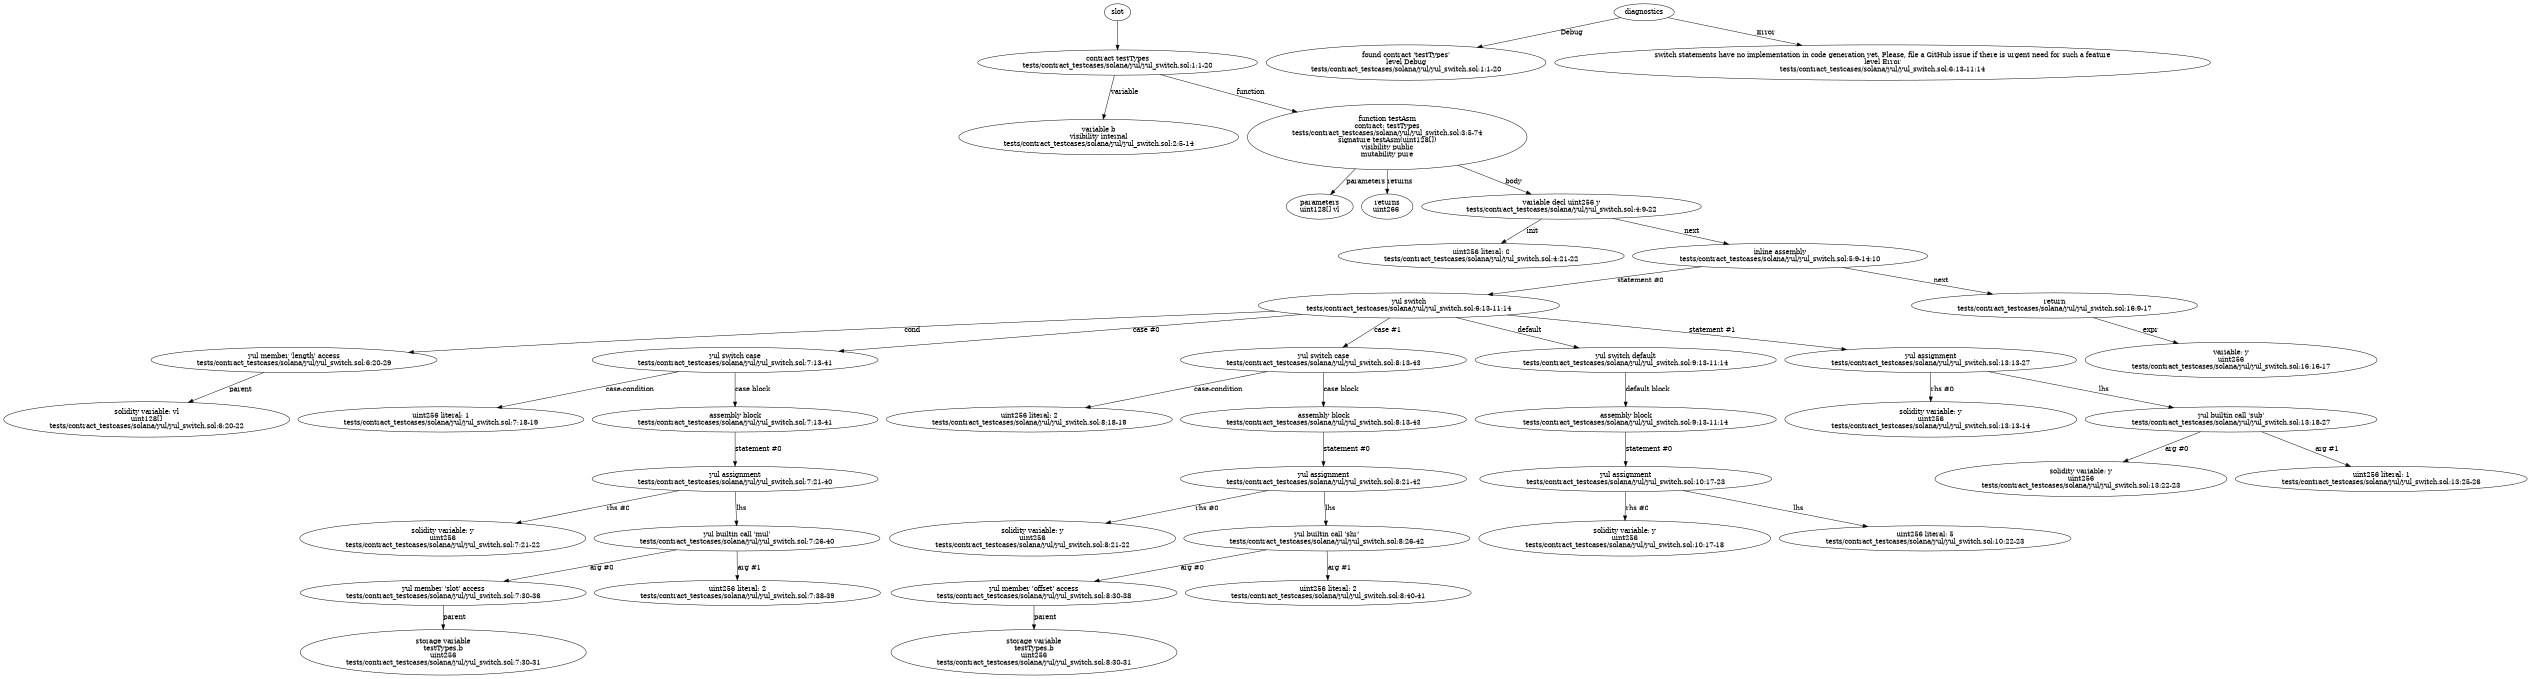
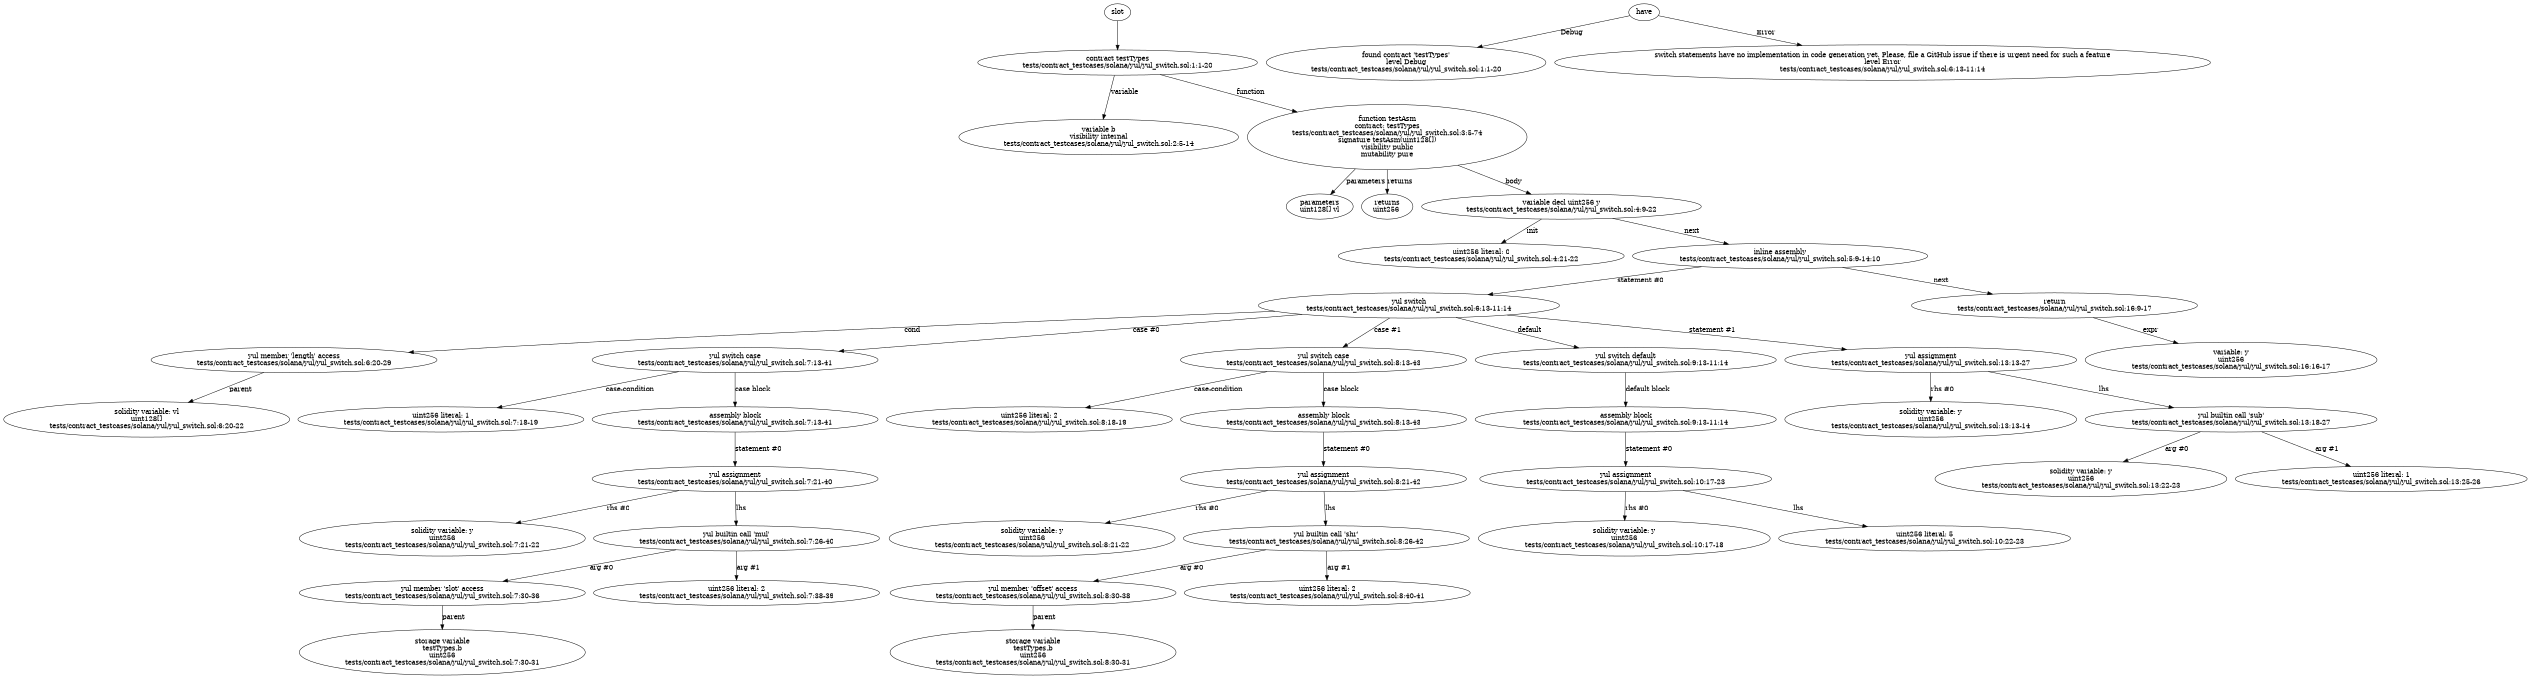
node "diagnostics": label "diagnostics" -> "have"
node "returns uint266": label "returns uint266" -> "returns uint256"
